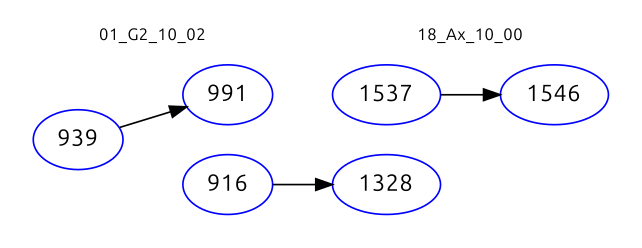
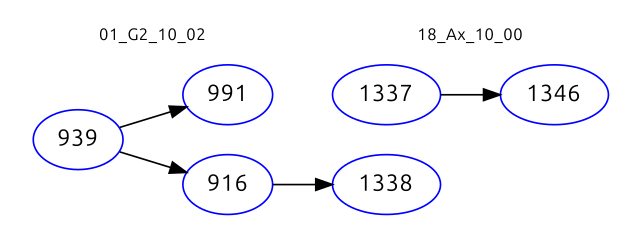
node "1537": label "1537" -> "1337"
node "1546": label "1546" -> "1346"
edge "939" -> "916": added
node "1328": label "1328" -> "1338"
